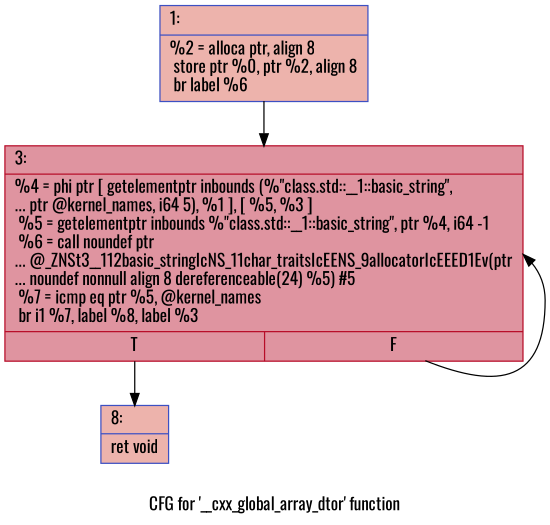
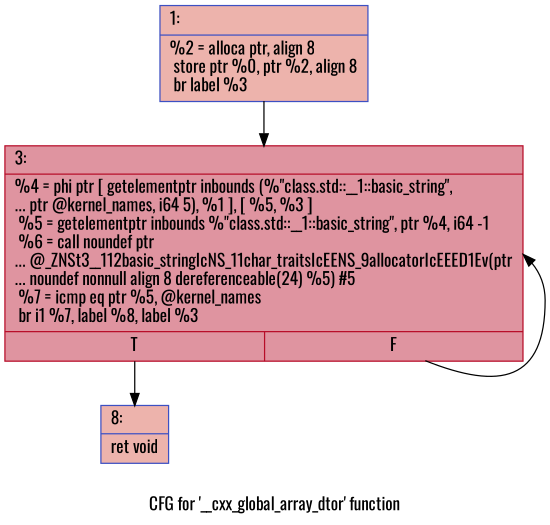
node "1:": text "br label %6" -> "br label %3"
